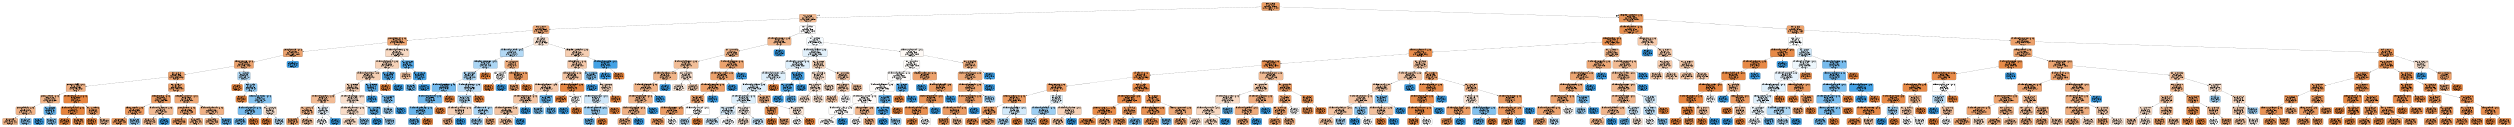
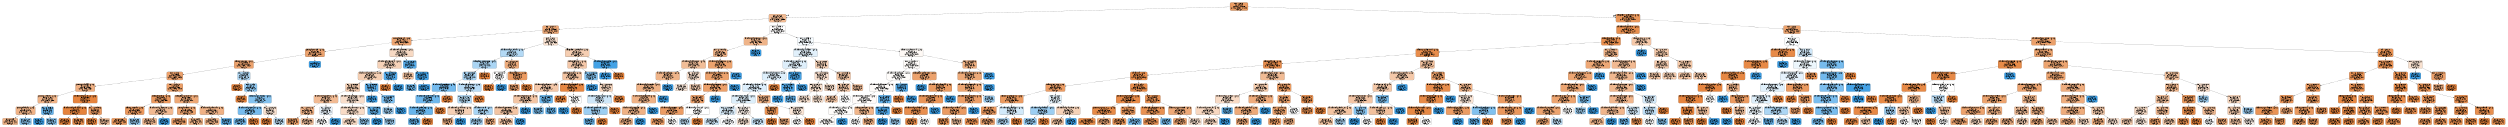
node "gini = 0.219 samples = 16 value = [14, 2] class = 0": removed
node "gini = 0.494 samples = 9 value = [5, 4] class = 0": fillcolor #fae6d7 -> #e89152
node "gini = 0.44 samples = 443 value = [298, 145] class = 0": removed
node "gini = 0.469 samples = 152 value = [95, 57] class = 0": added
node "gini = 0.268 samples = 157 value = [132, 25] class = 0": removed
